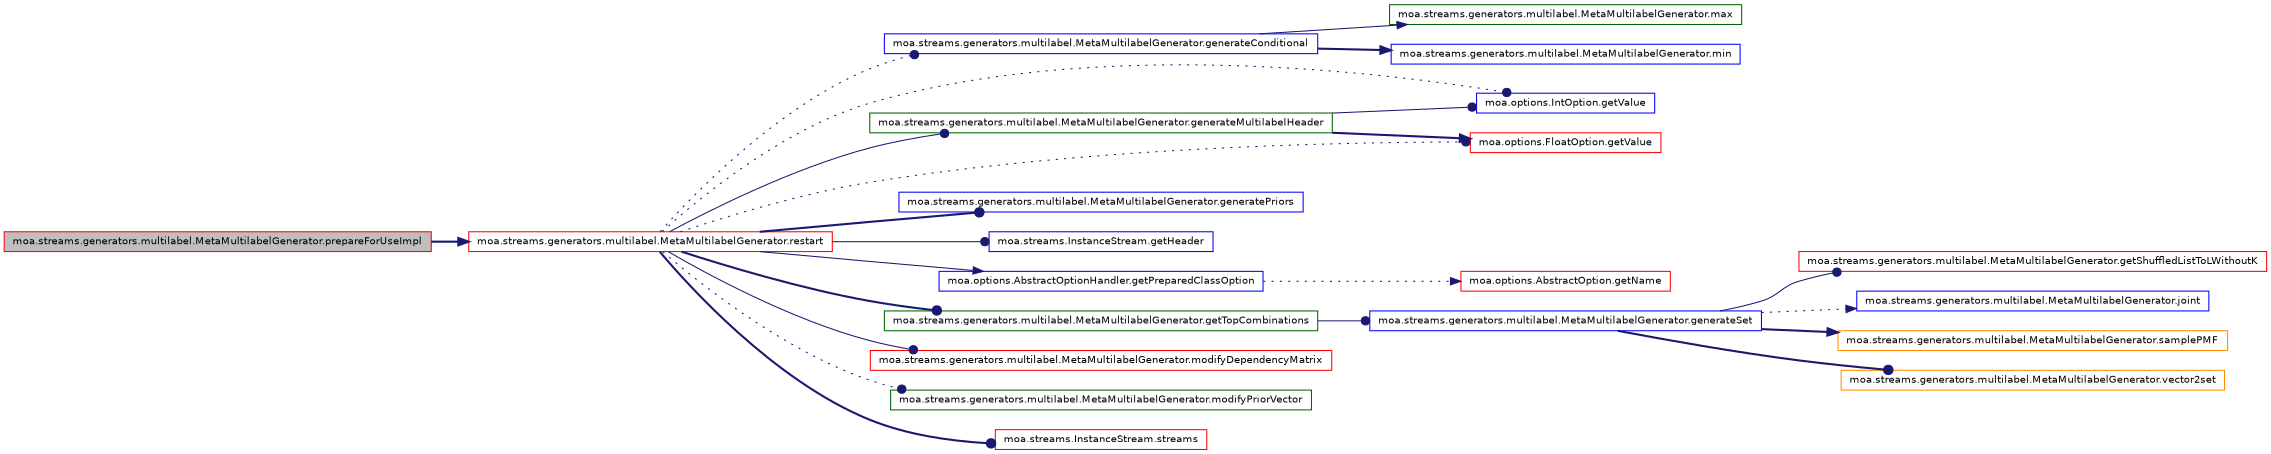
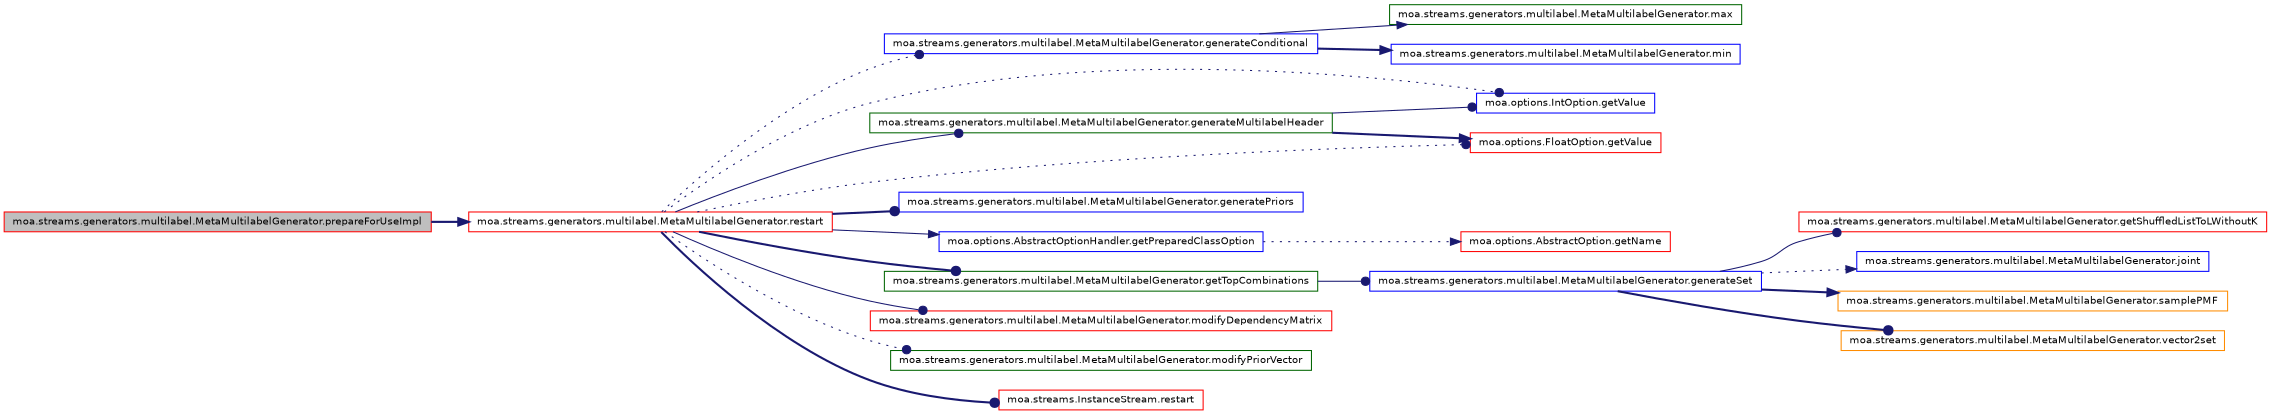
node "moa.streams.InstanceStream.getHeader": removed
node "moa.streams.InstanceStream.streams": label "moa.streams.InstanceStream.streams" -> "moa.streams.InstanceStream.restart"
